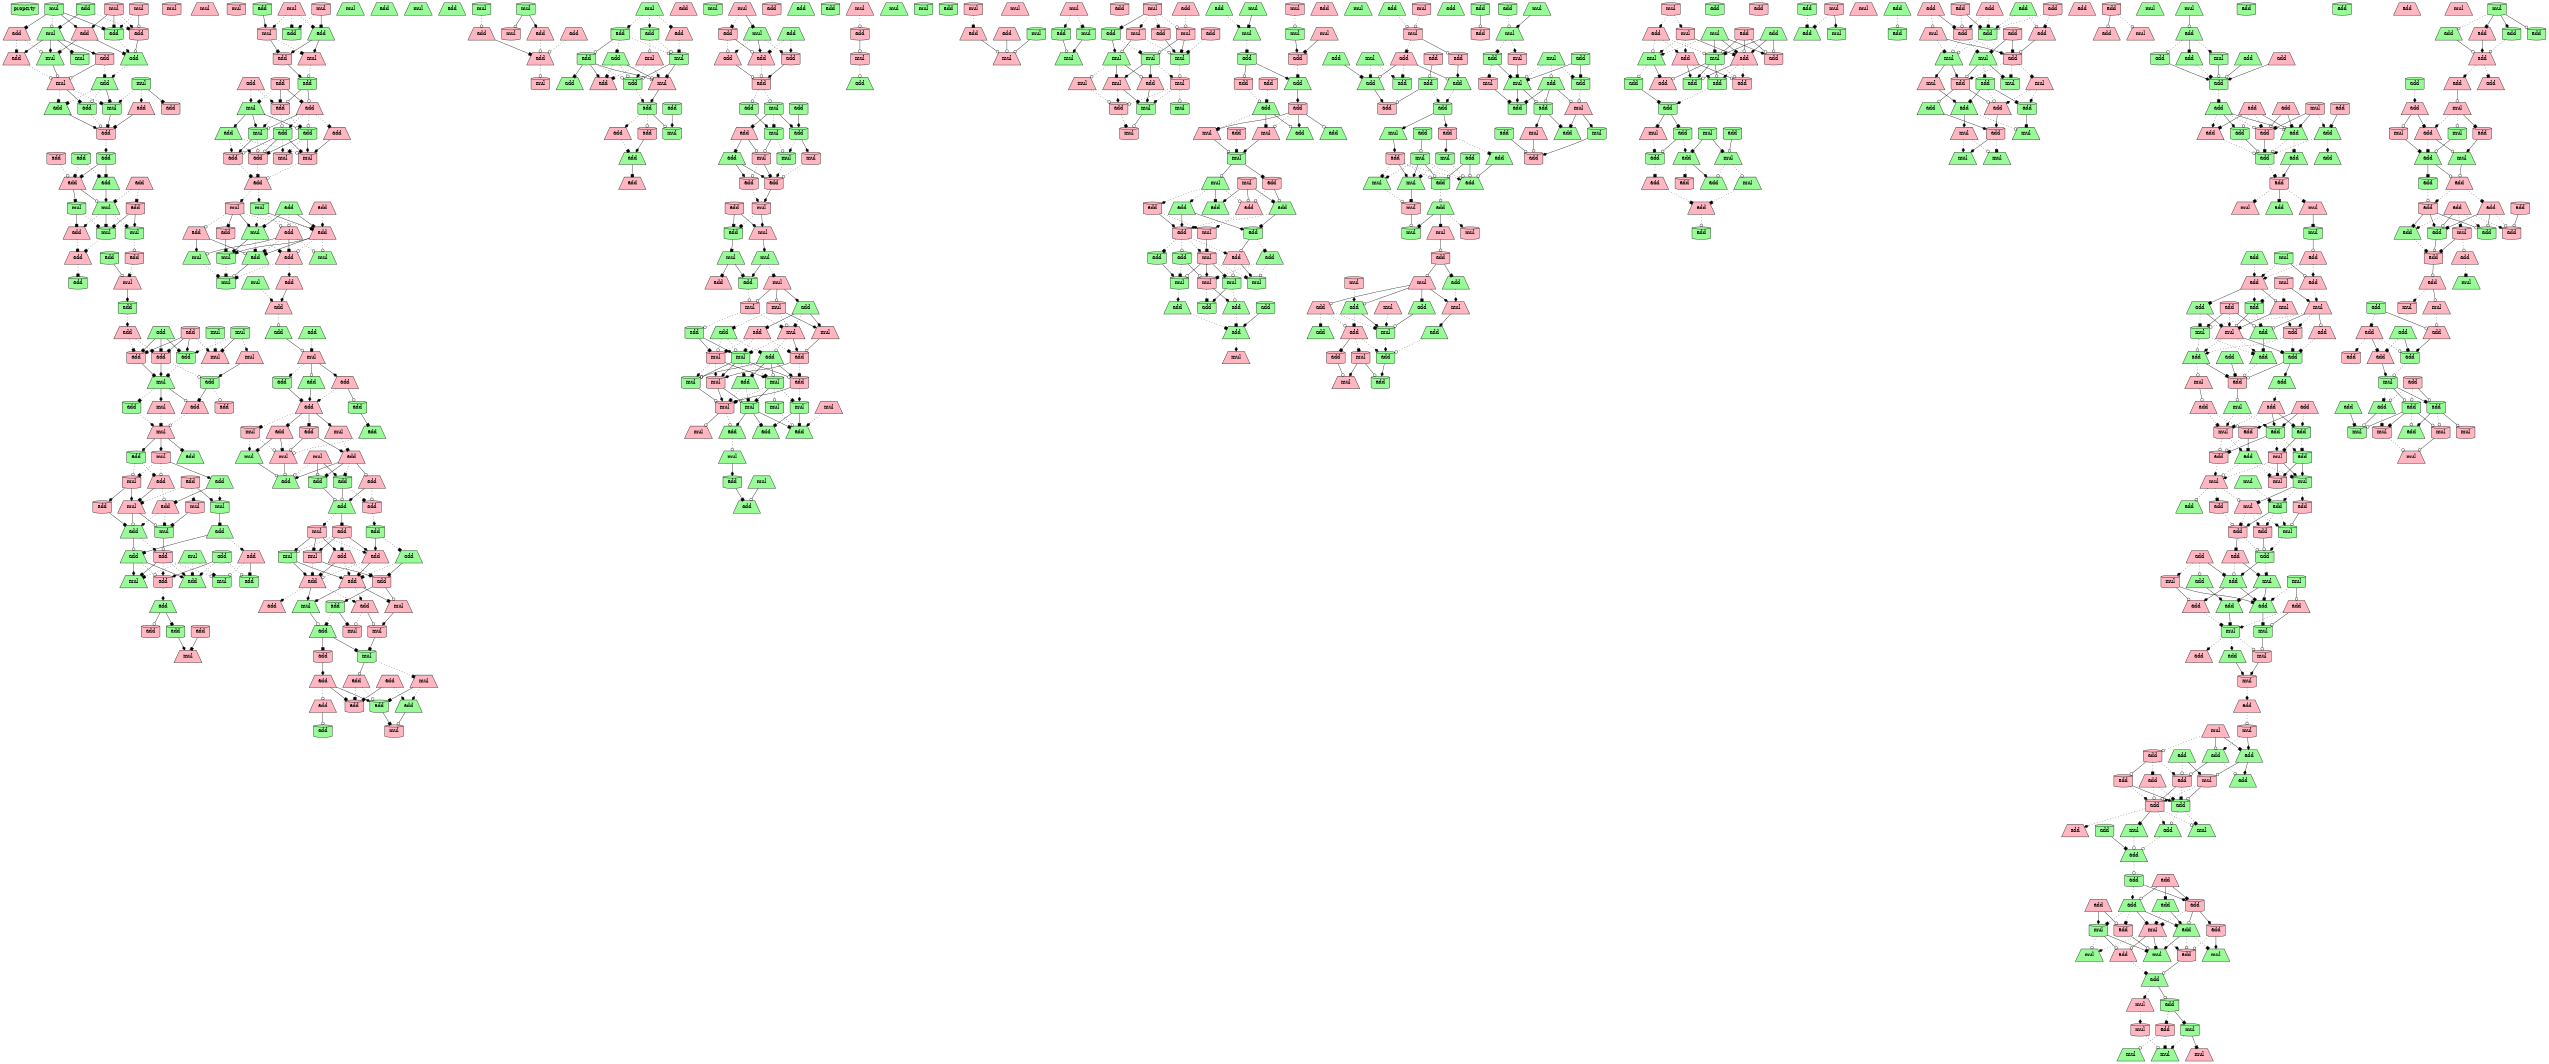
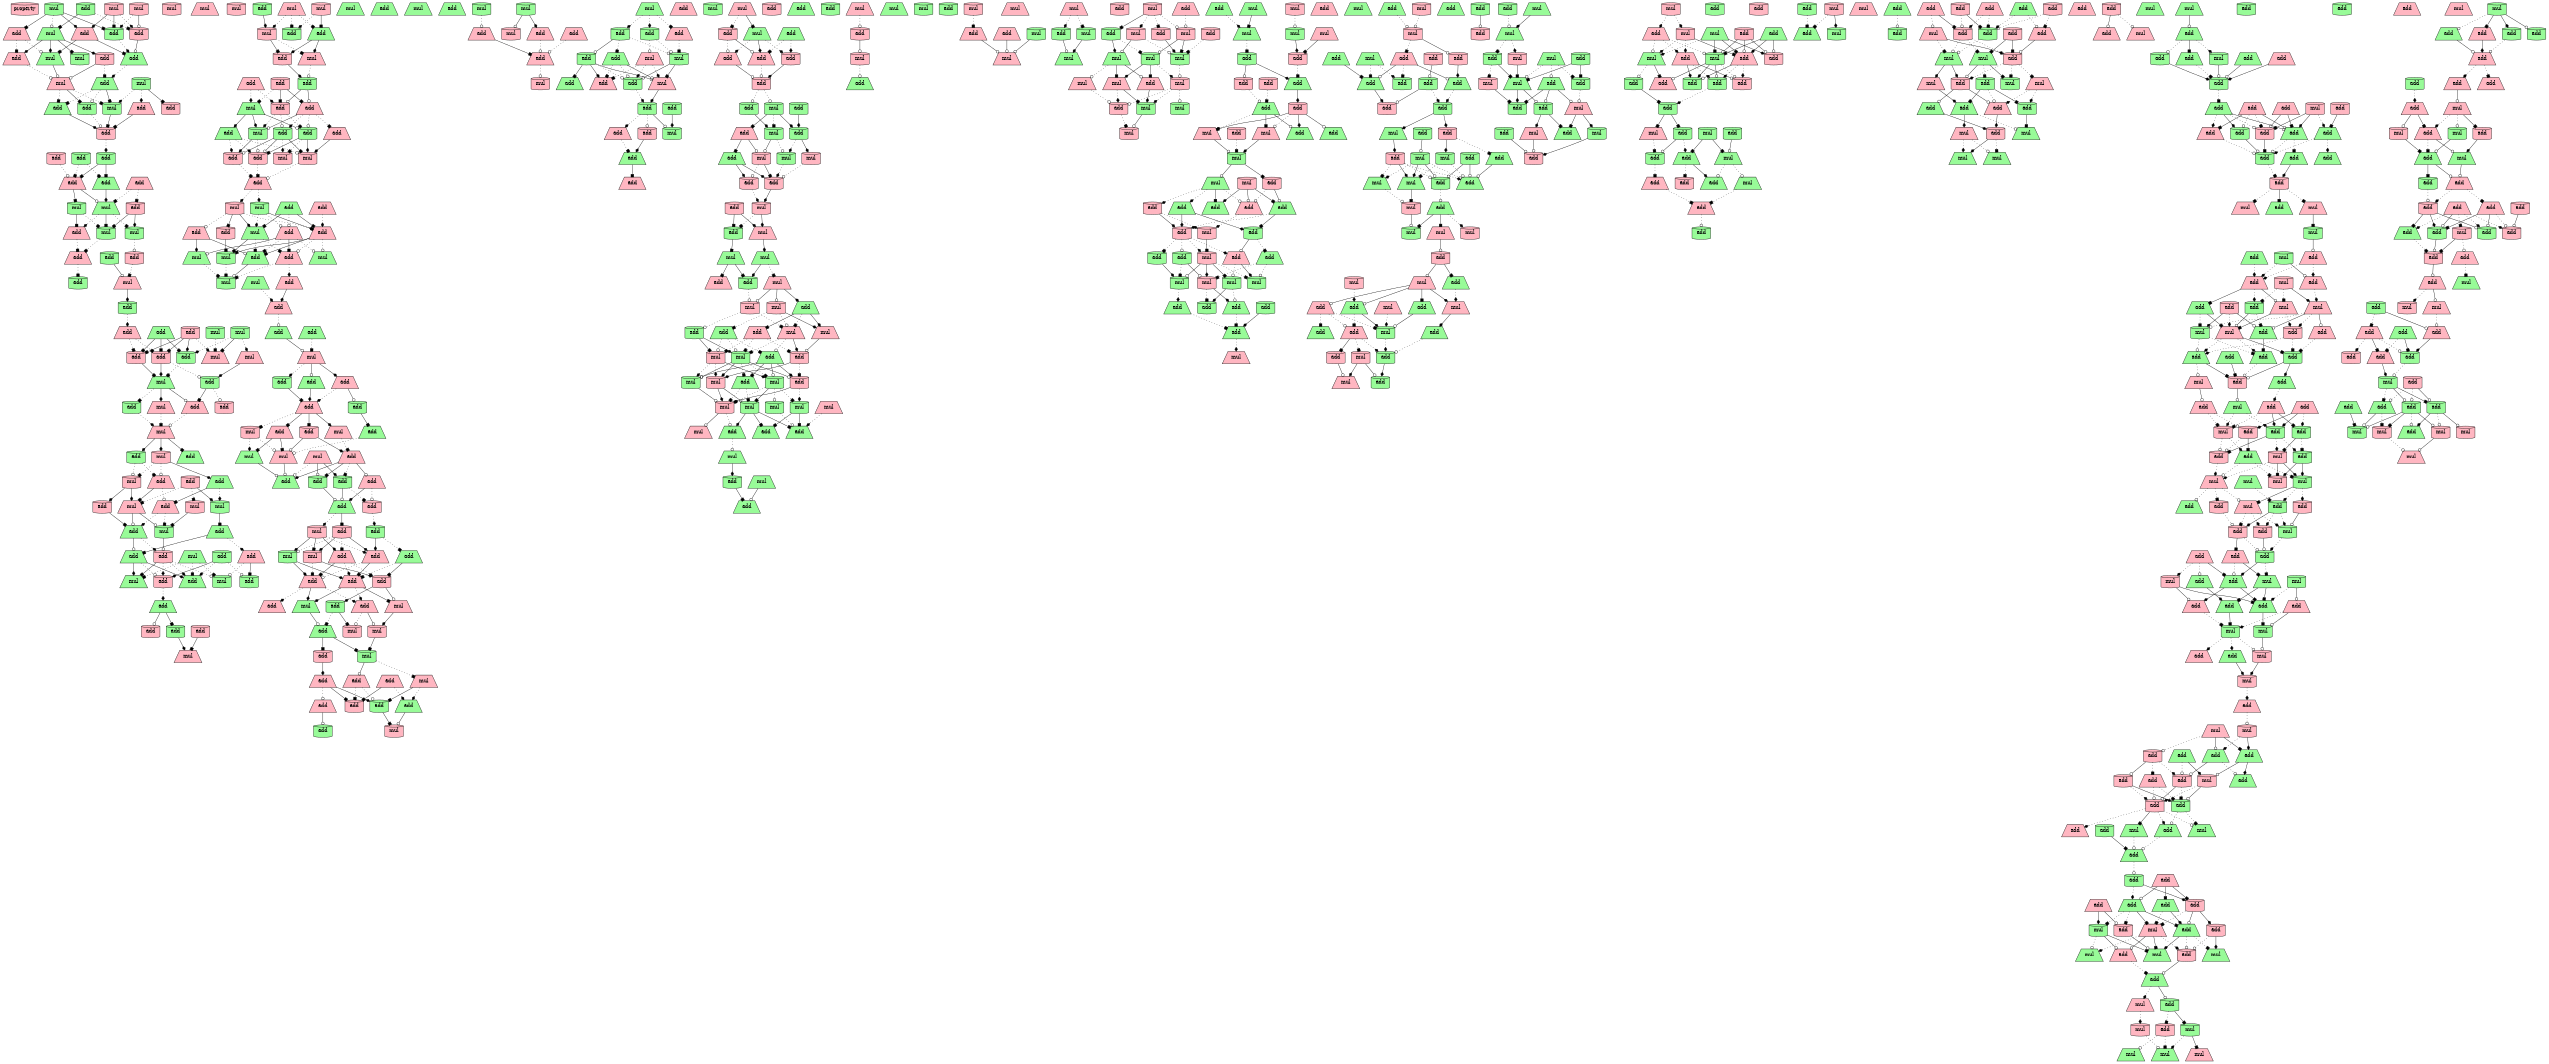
node "property": fillcolor palegreen -> lightpink
